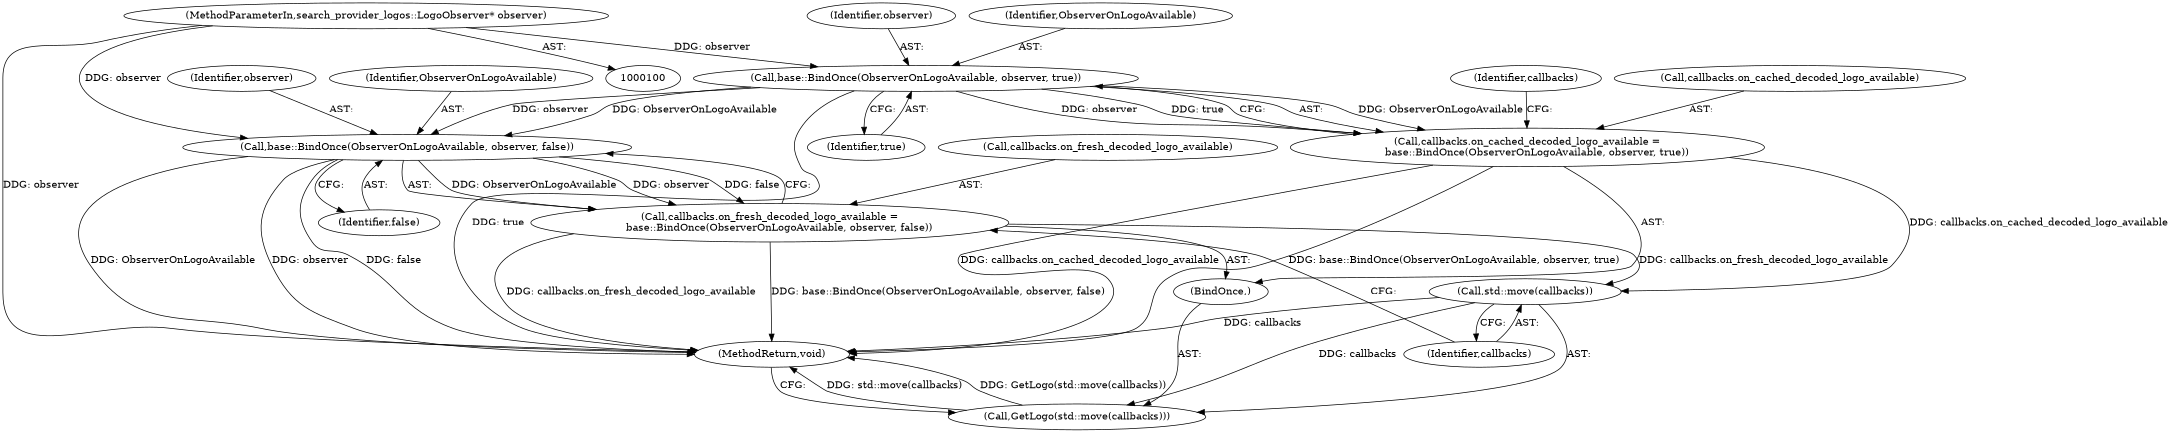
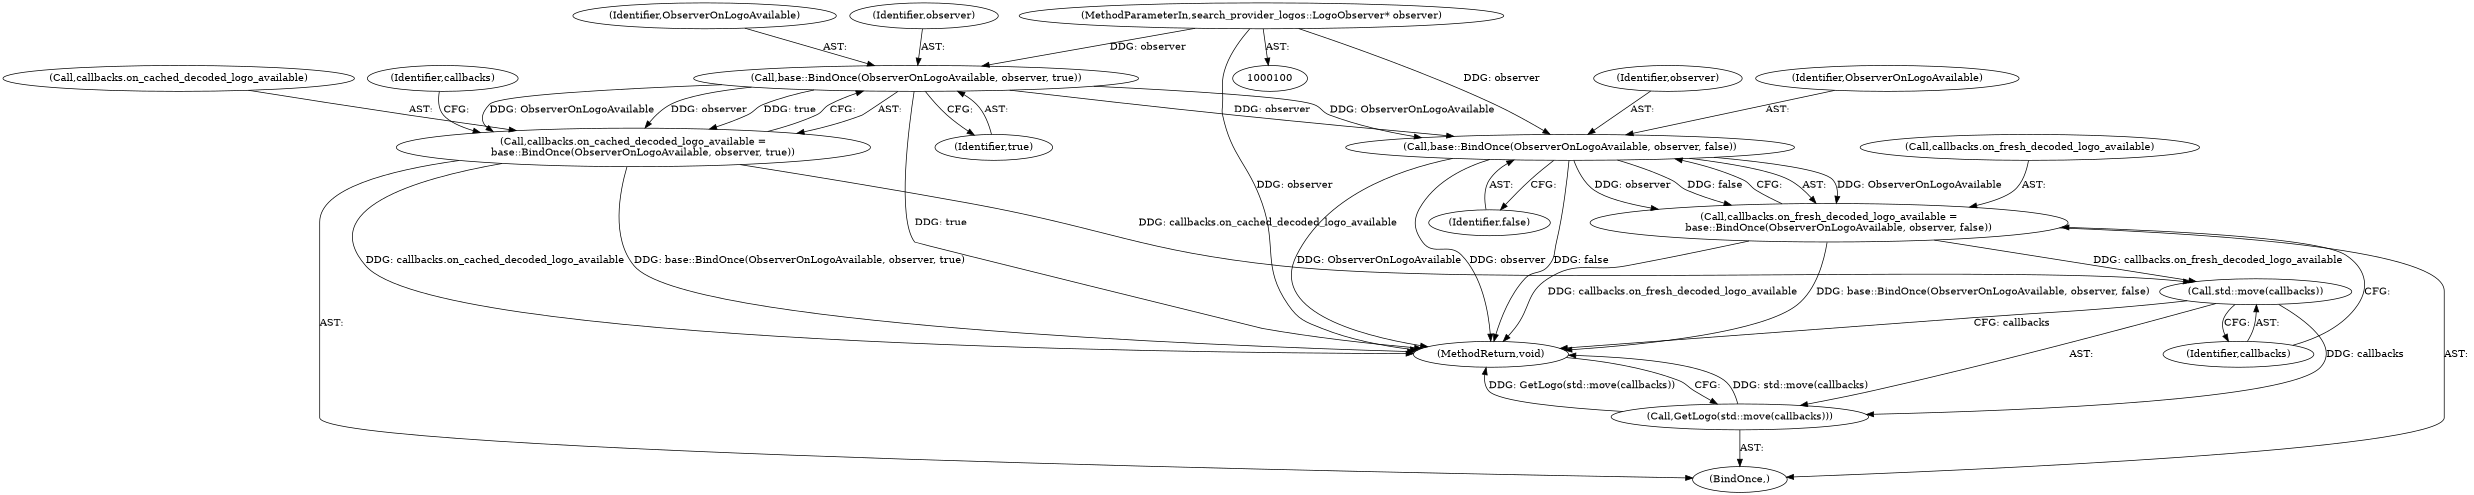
edge "(Call,std::move(callbacks))" -> "(MethodReturn,void)": label "DDG: callbacks" -> "CFG: callbacks"
edge "(BindOnce,)" -> "(Call,GetLogo(std::move(callbacks)))": reversed
